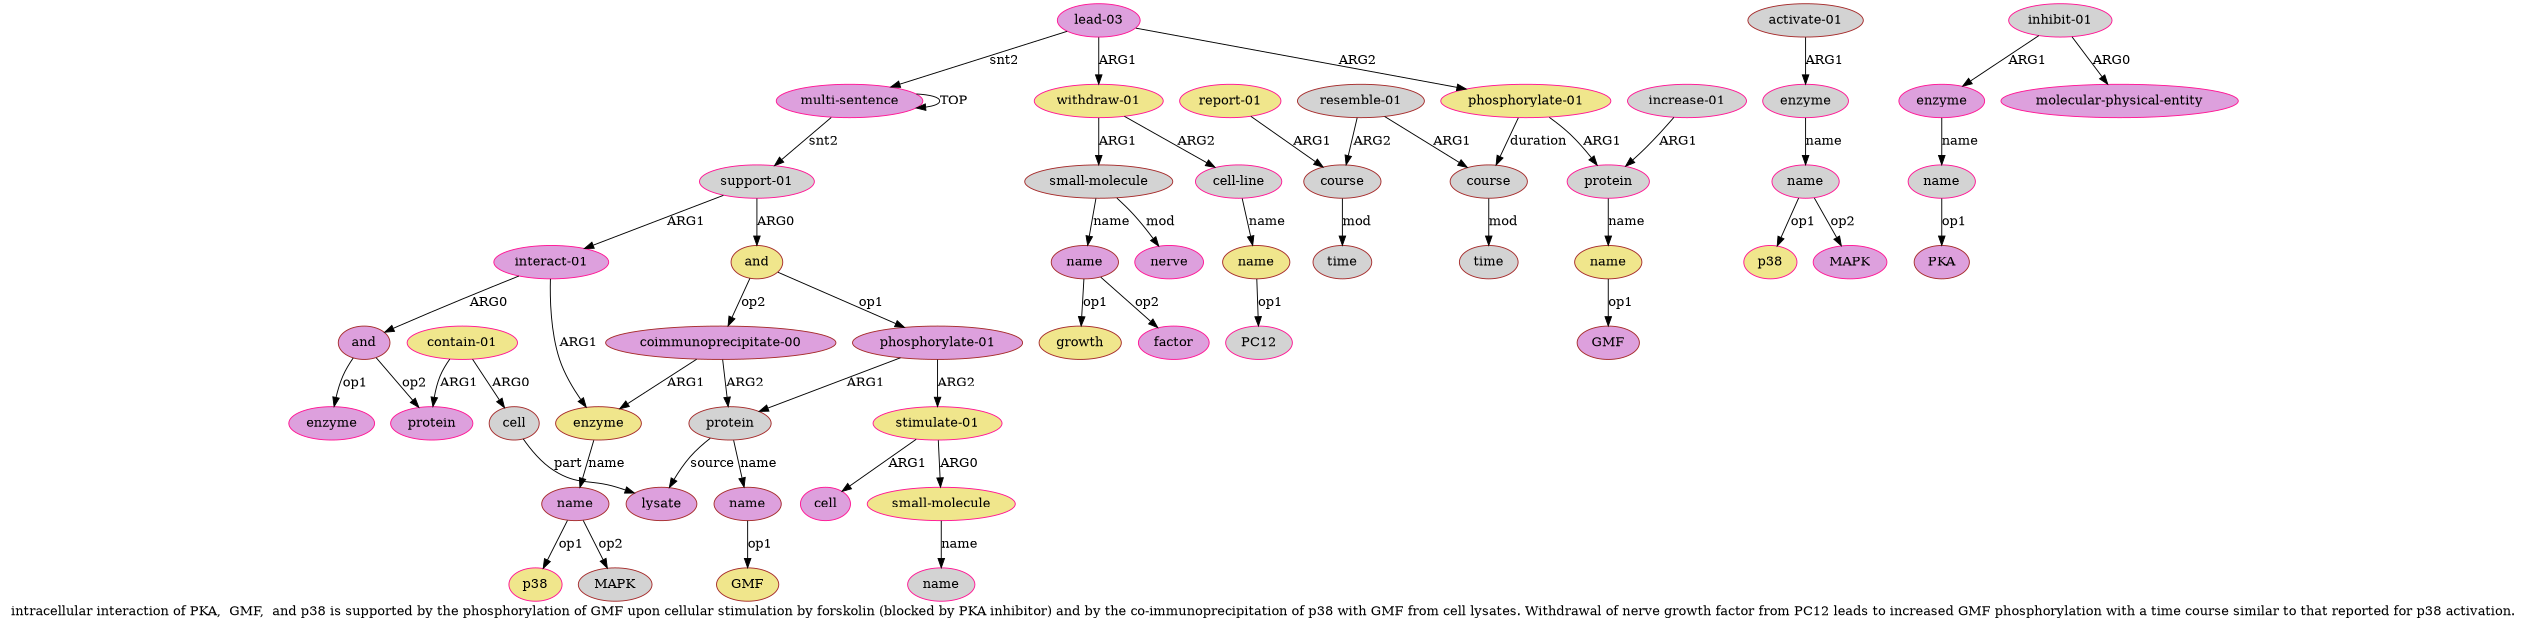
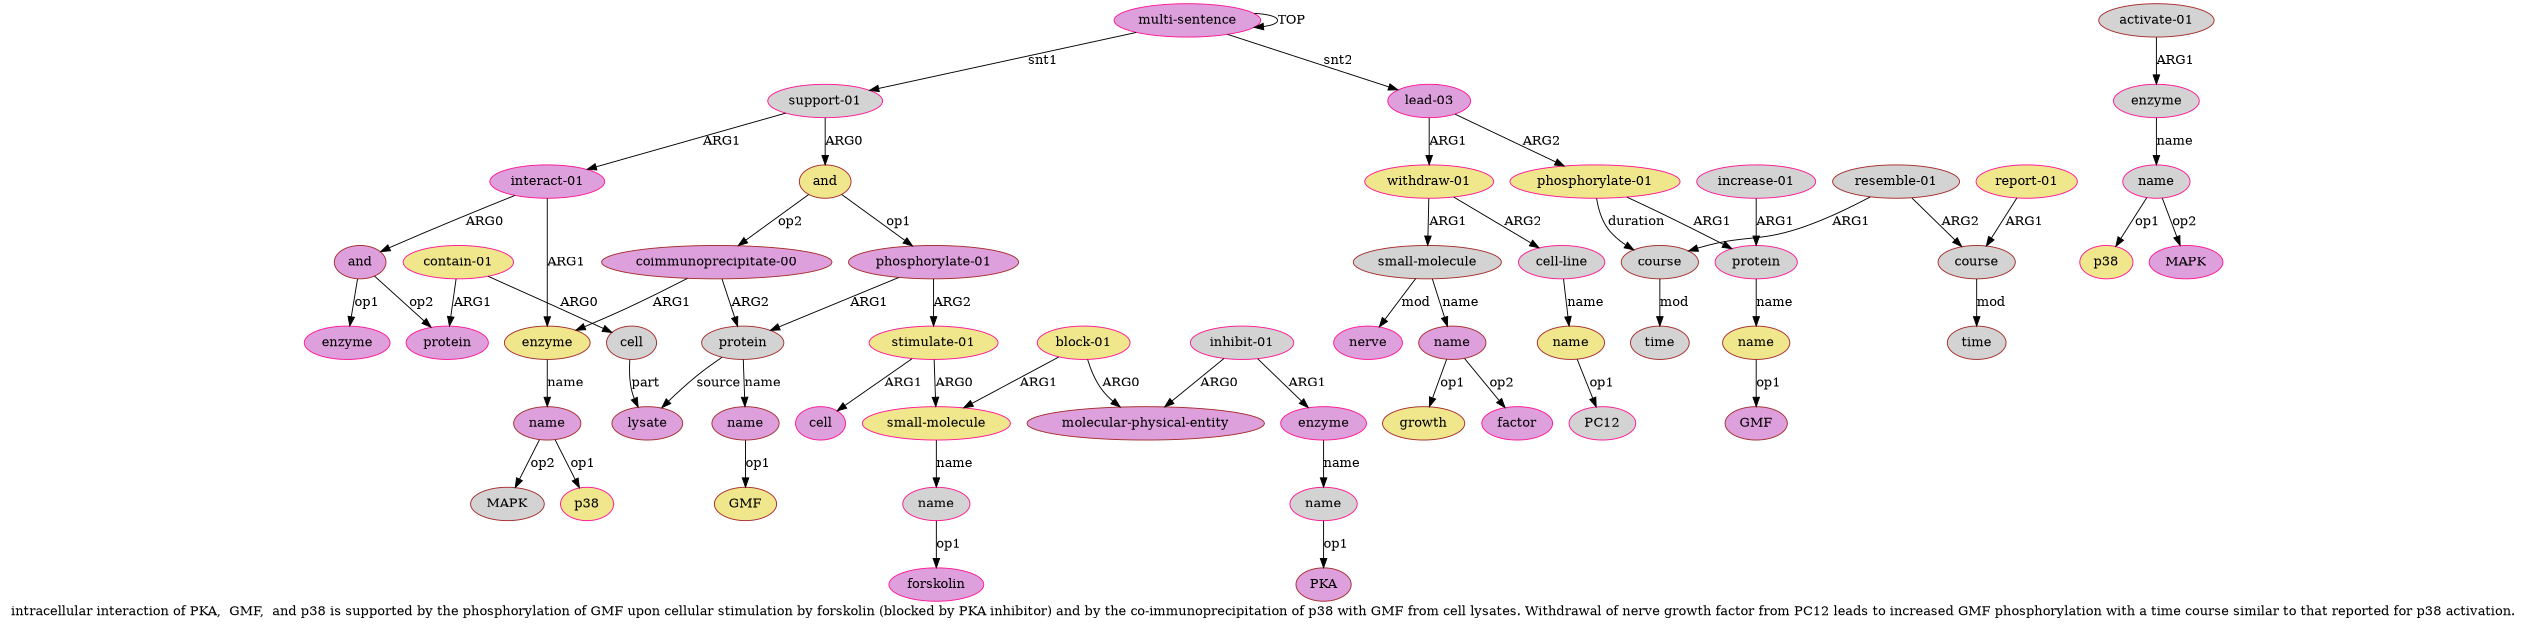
edge "lead-03" -> "multi-sentence": reversed
node "molecular-physical-entity": color deeppink -> brown
edge "multi-sentence" -> "support-01": label "snt2" -> "snt1"
node "block-01": added
node "forskolin": added
